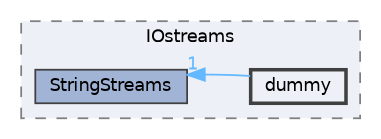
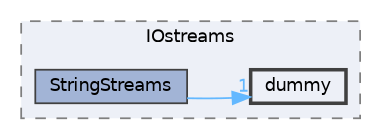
edge "dummy" -> "StringStreams": reversed
